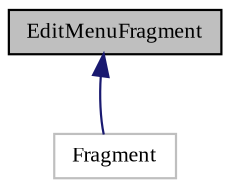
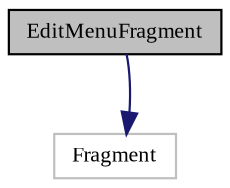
edge "Fragment" -> "EditMenuFragment": reversed
